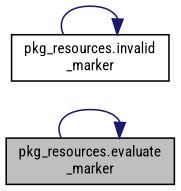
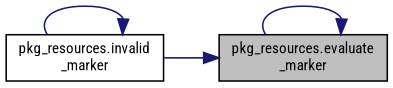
edge "pkg_resources.invalid _marker" -> "pkg_resources.evaluate _marker": added
